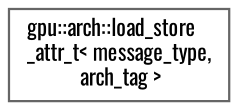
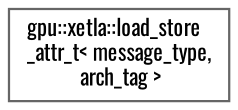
node "gpu::arch::load_store _attr_t< message_type, arch_tag >": label "gpu::arch::load_store _attr_t< message_type, arch_tag >" -> "gpu::xetla::load_store _attr_t< message_type, arch_tag >"
